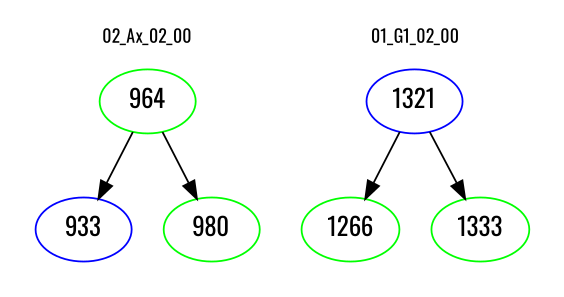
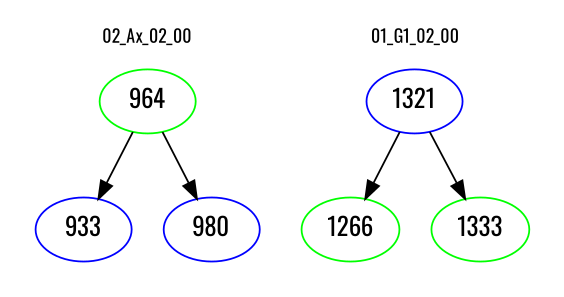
node "980": color green -> blue
